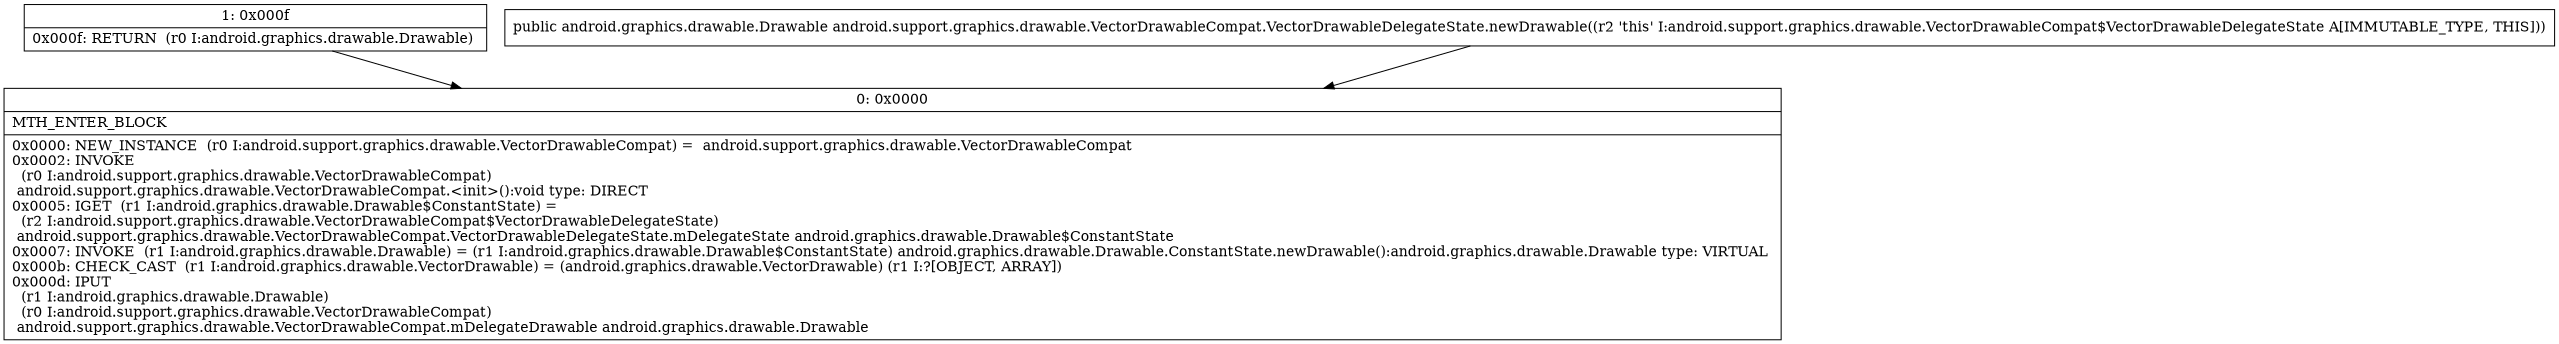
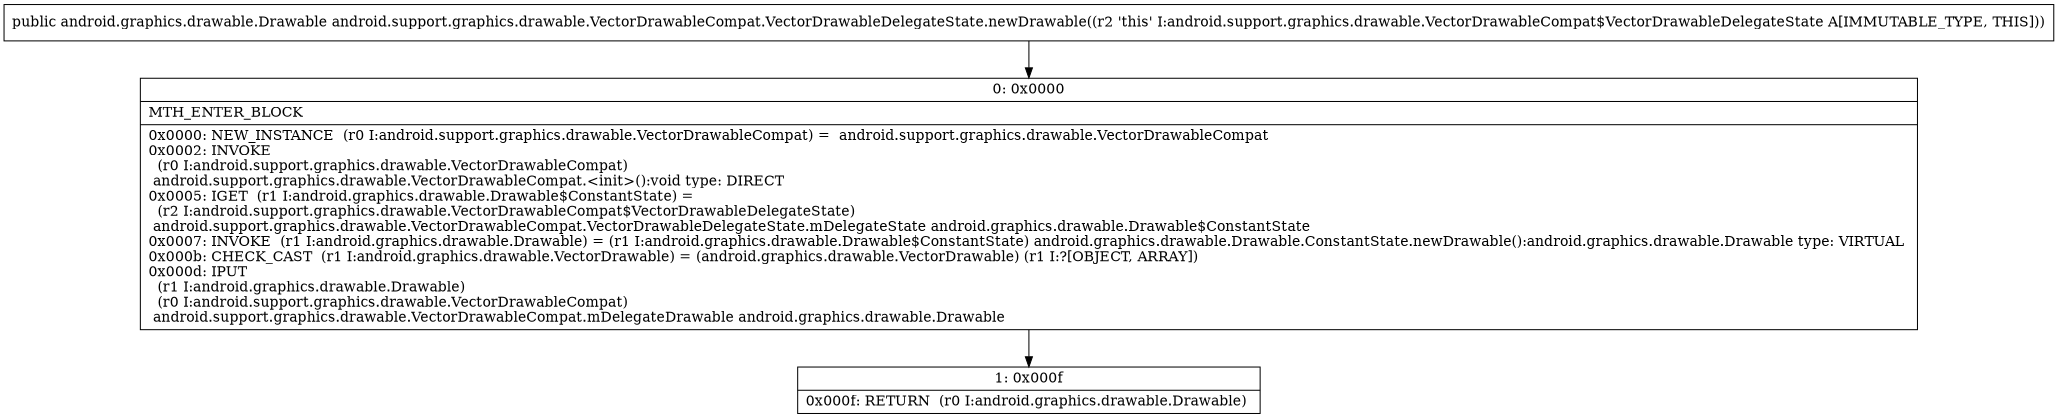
edge "1: 0x000f" -> "0: 0x0000": reversed
